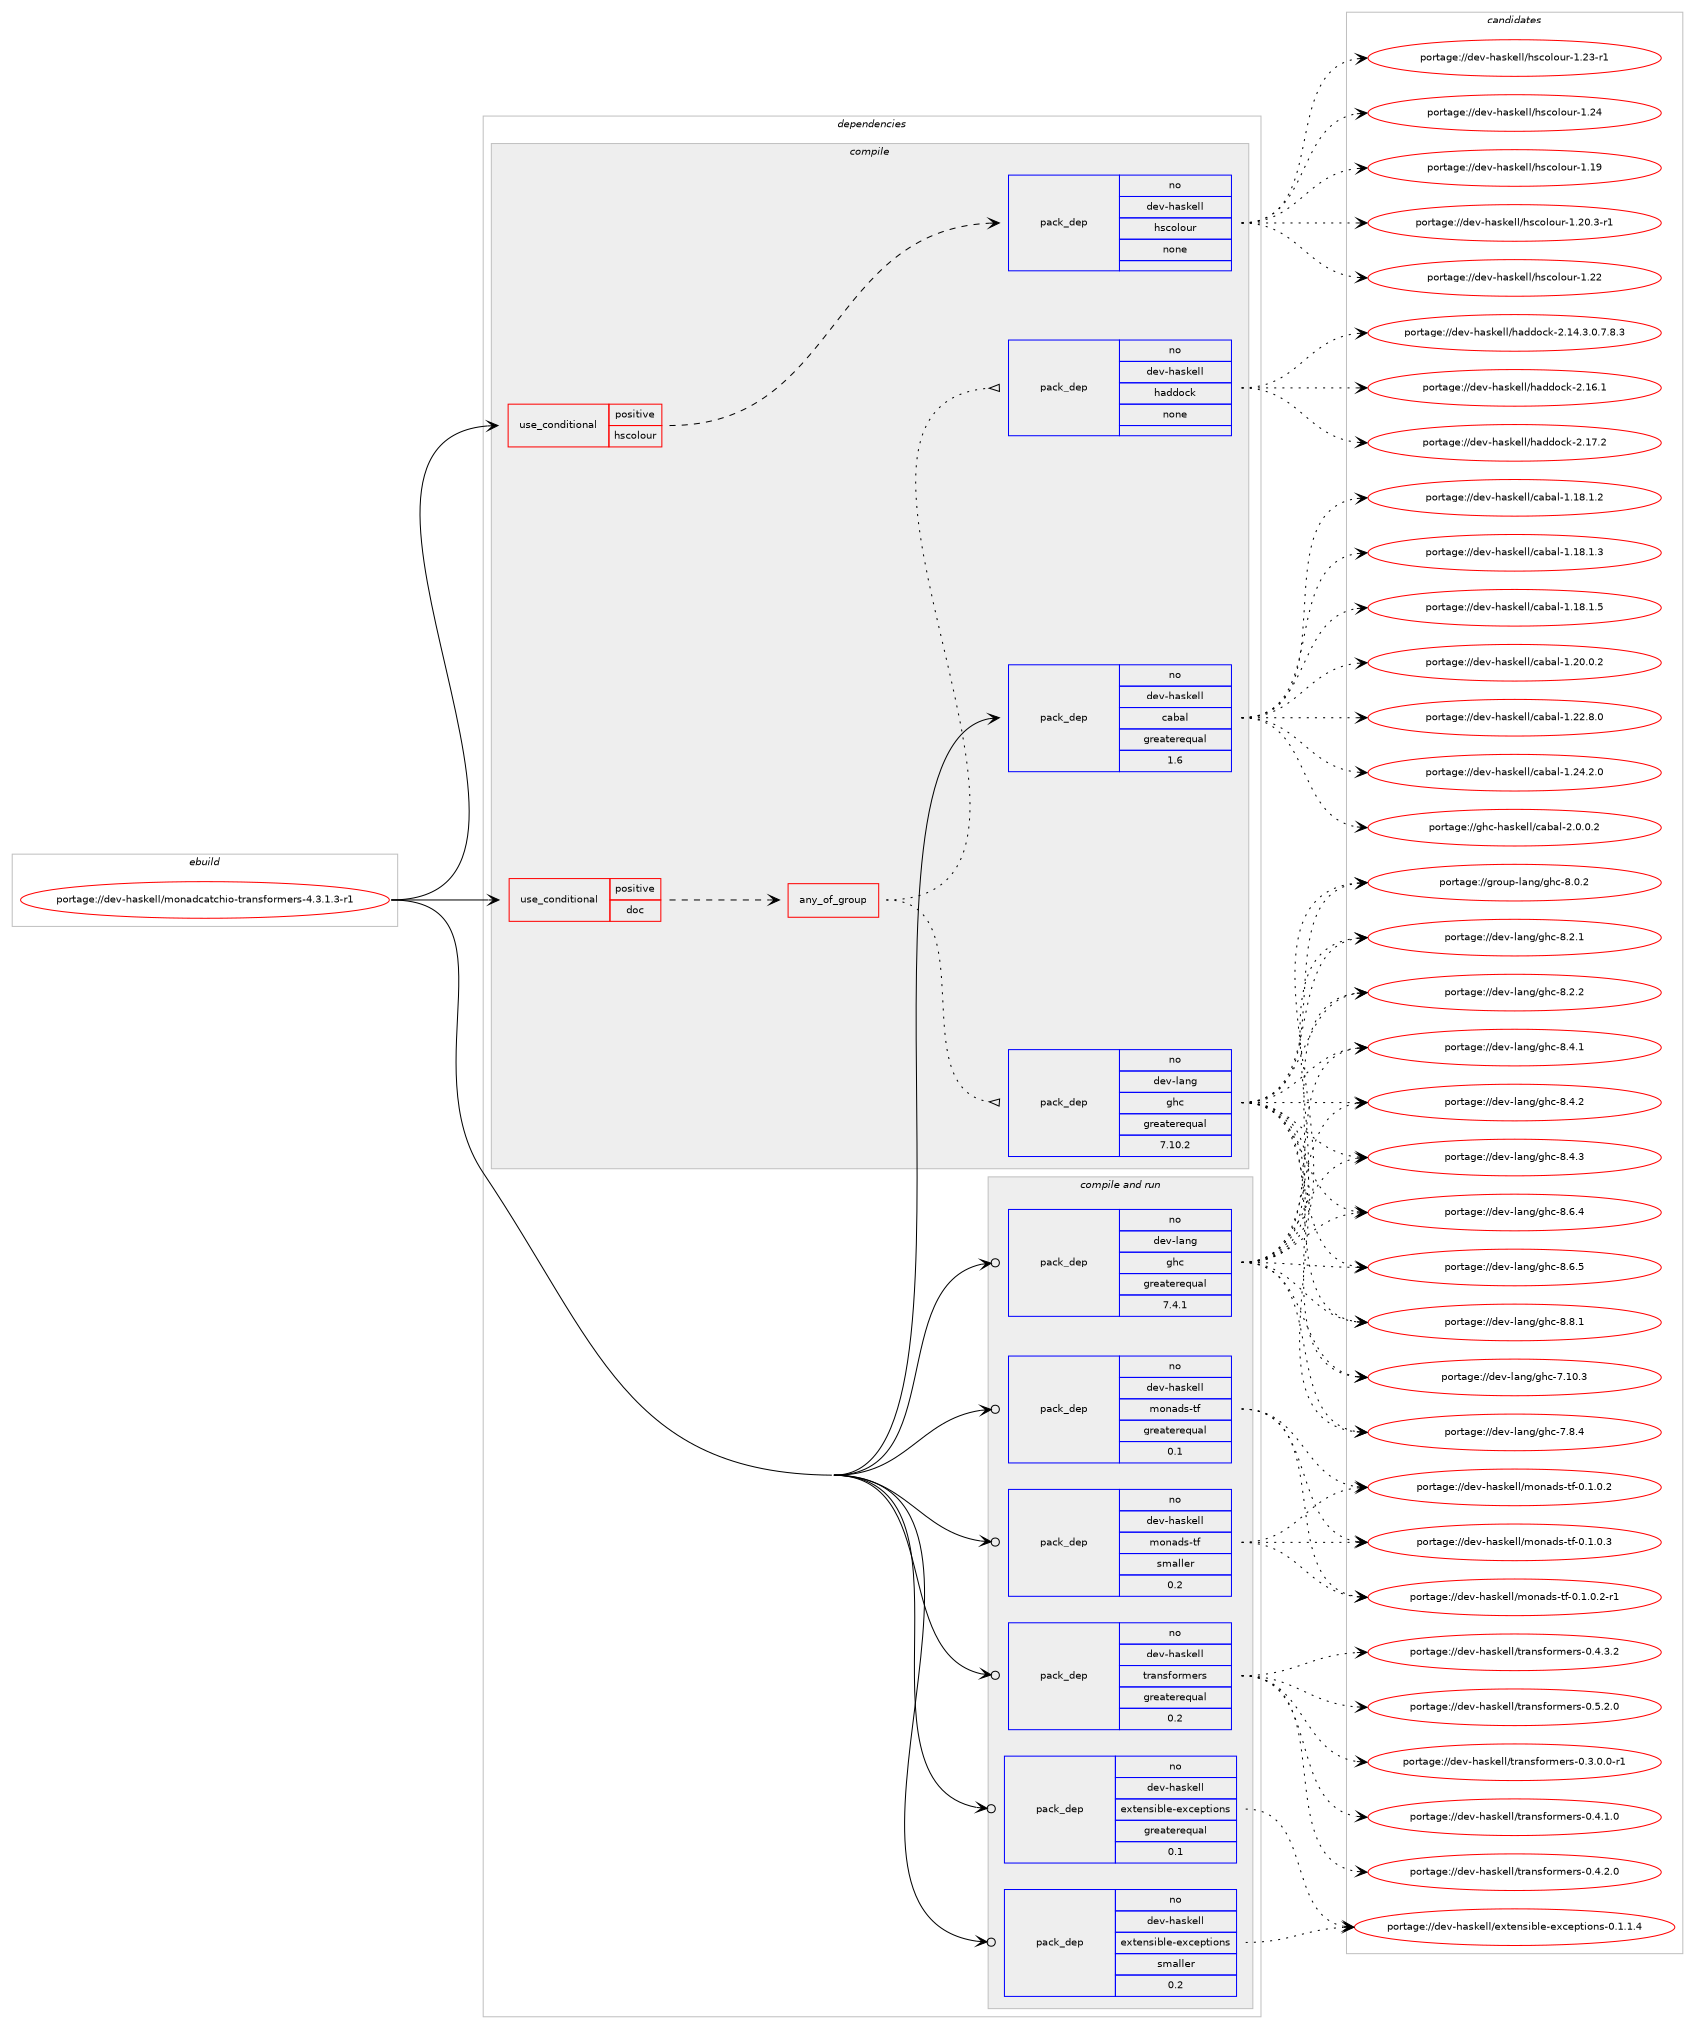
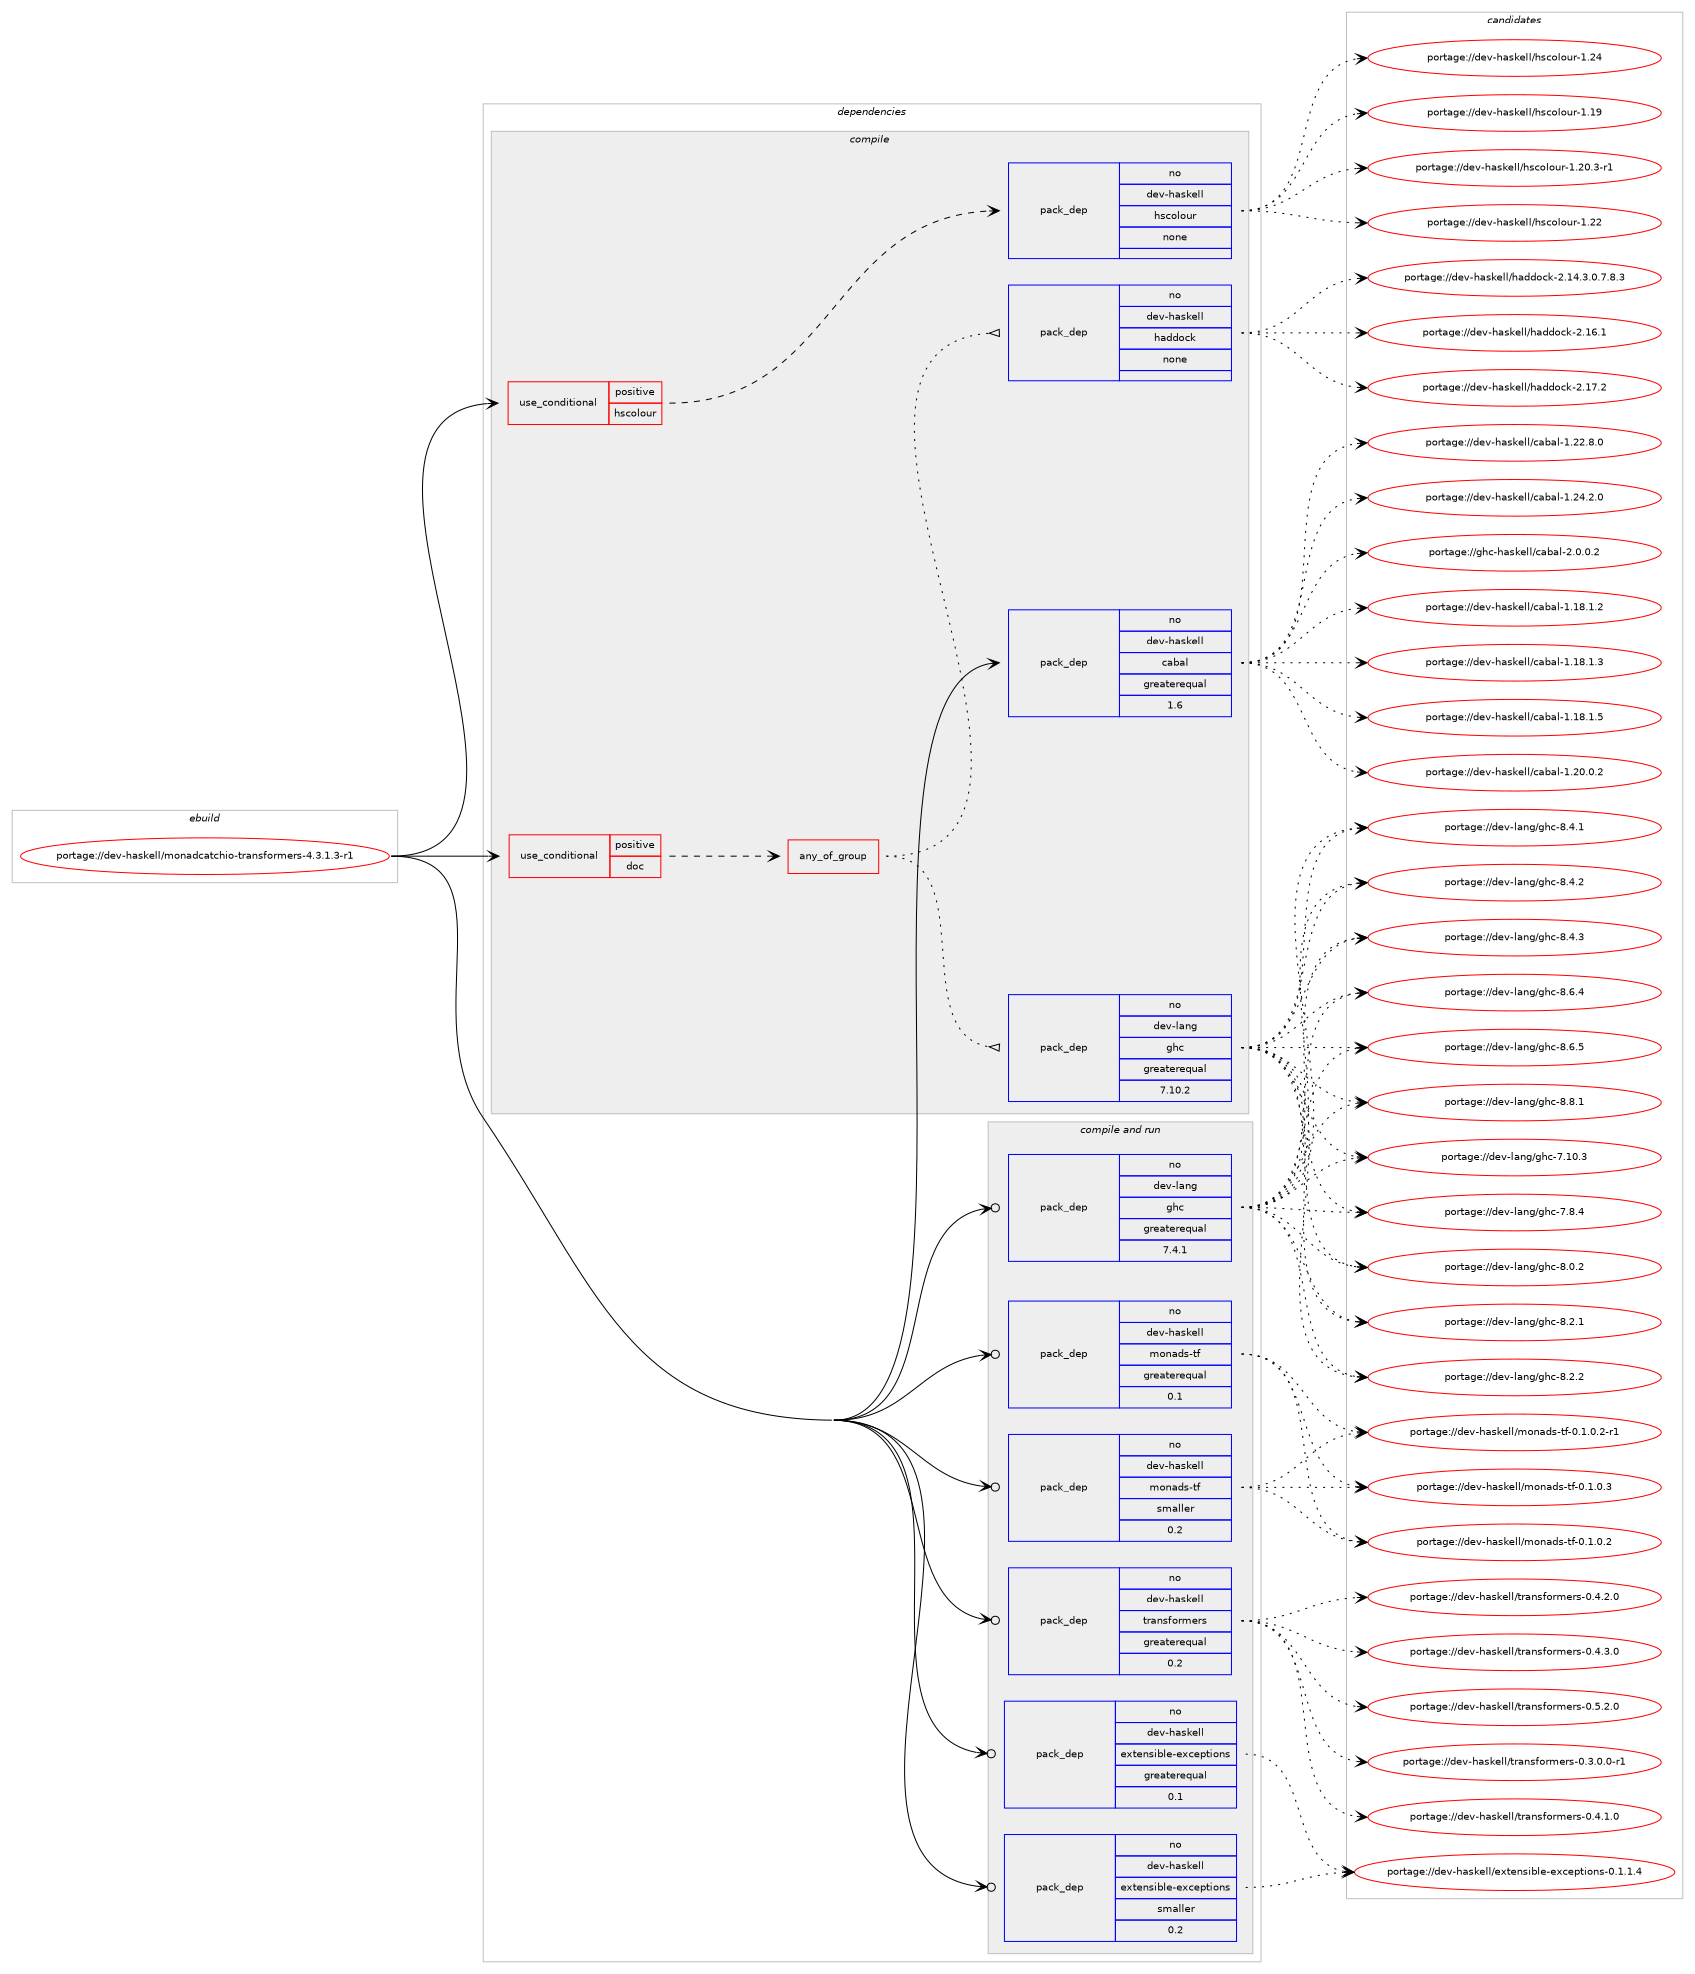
node "portage://dev-haskell/hscolour-1.23-r1": removed
node "portage://group-lang/ghc-8.0.2": label "portage://group-lang/ghc-8.0.2" -> "portage://dev-lang/ghc-8.0.2"
node "portage://dev-haskell/transformers-0.4.3.2": label "portage://dev-haskell/transformers-0.4.3.2" -> "portage://dev-haskell/transformers-0.4.3.0"
